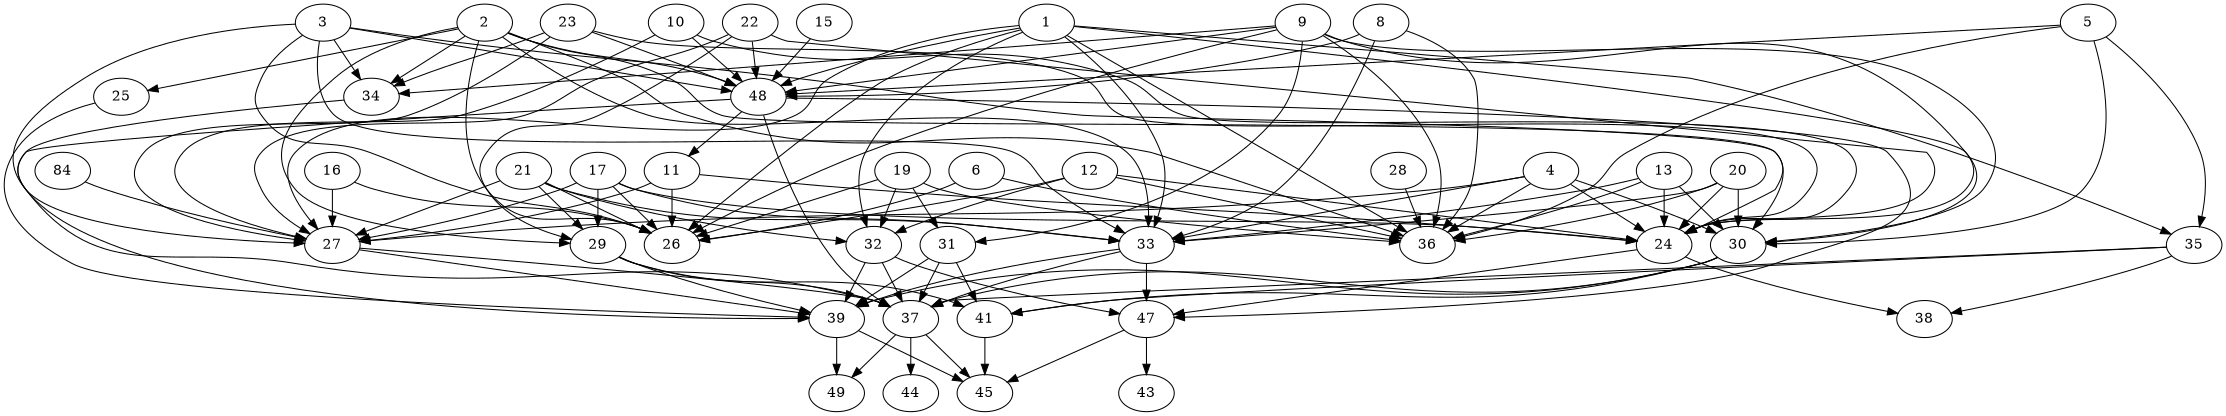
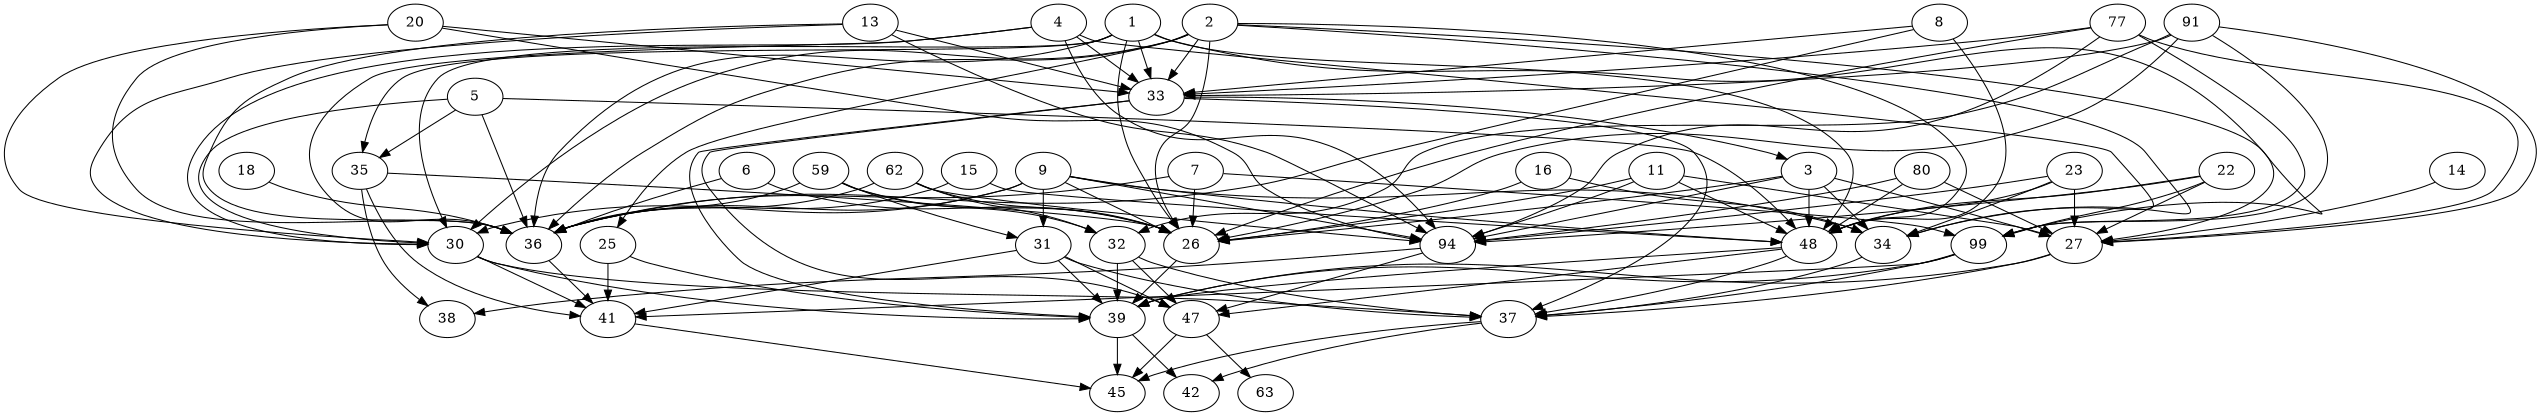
node "10": label "10" -> "80"
edge "1" -> "32": removed
edge "48" -> "11": reversed
edge "3" -> "33": reversed
node "84": label "84" -> "14"
node "21": label "21" -> "91"
node "17": label "17" -> "77"
node "19": label "19" -> "59"
node "12": label "12" -> "62"
node "7": added
node "28": label "28" -> "18"
edge "16" -> "27": now "16" -> "34"
edge "15" -> "36": added
edge "4" -> "27": now "4" -> "34"
node "29": label "29" -> "99"
node "24": label "24" -> "94"
edge "25" -> "41": added
edge "35" -> "37": now "35" -> "26"
edge "26" -> "39": added
edge "31" -> "47": added
edge "36" -> "41": added
node "49": label "49" -> "42"
node "44": removed
node "43": label "43" -> "63"
